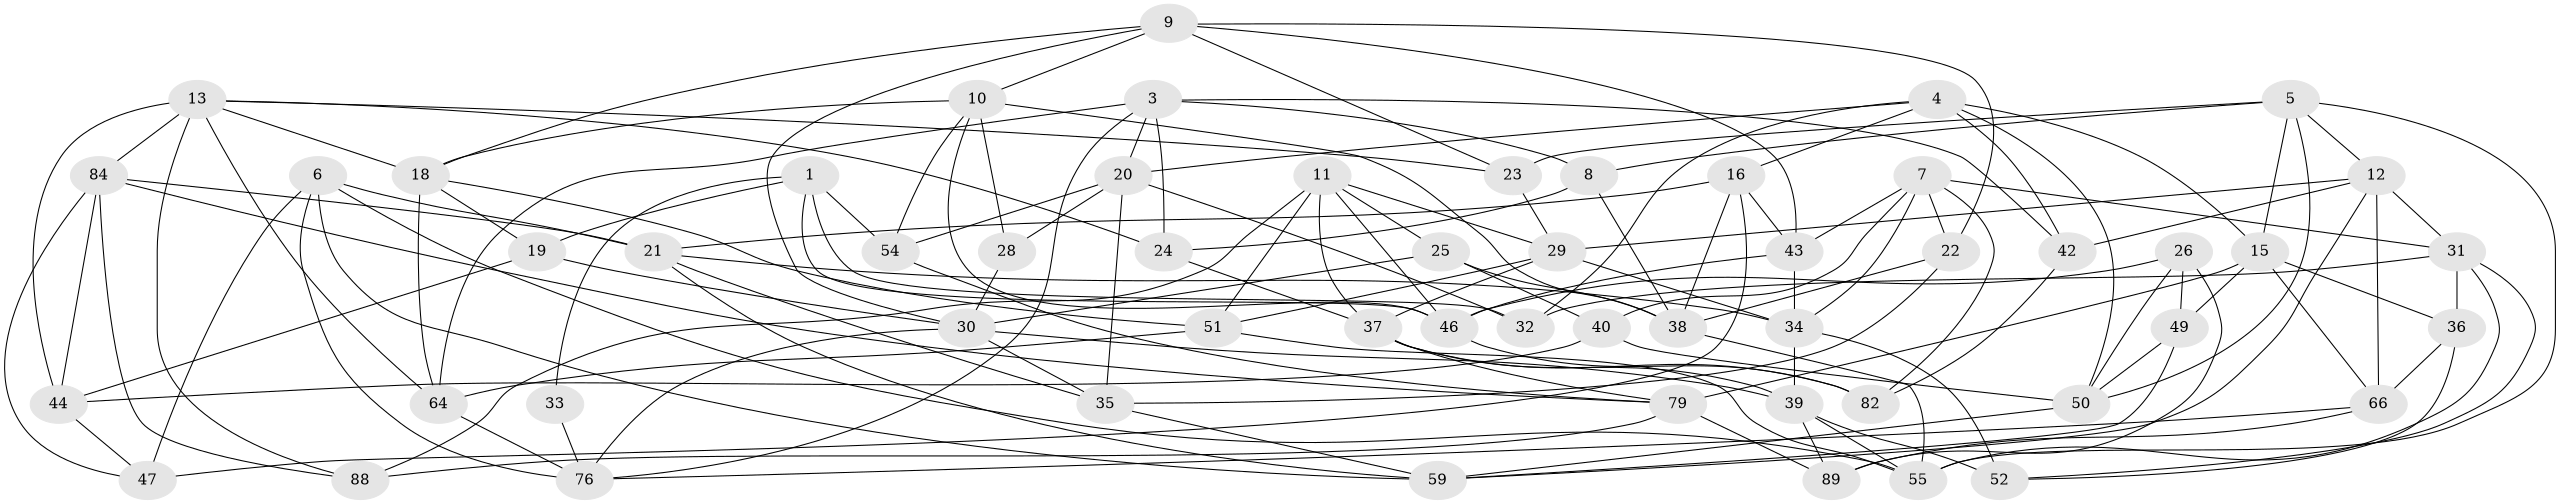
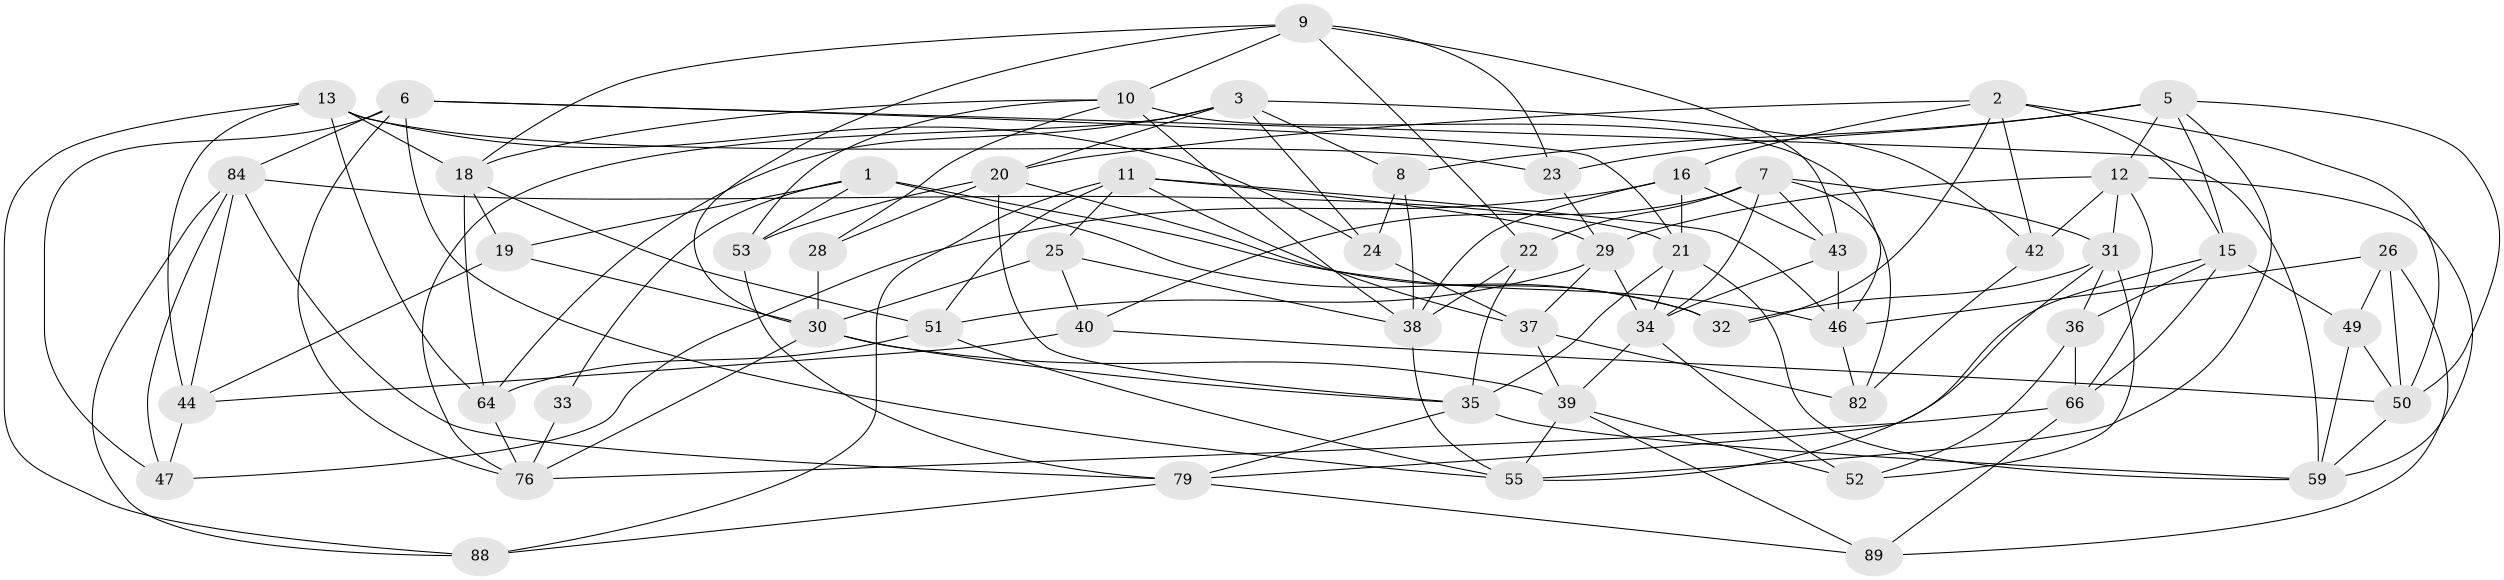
node "4": label "4" -> "2"
edge "13" -- "84": now "6" -- "84"
node "54": label "54" -> "53"
edge "37" -- "79": now "35" -- "79"
